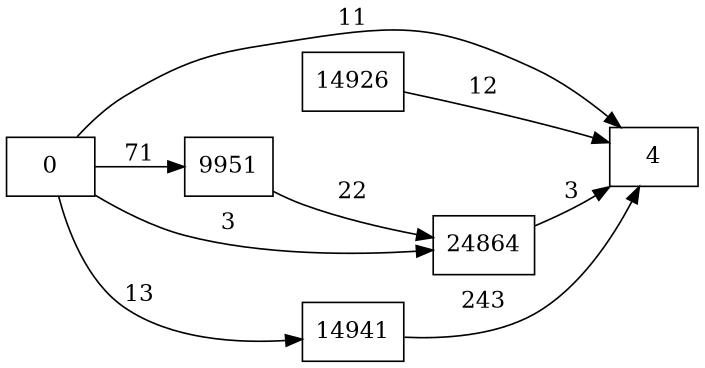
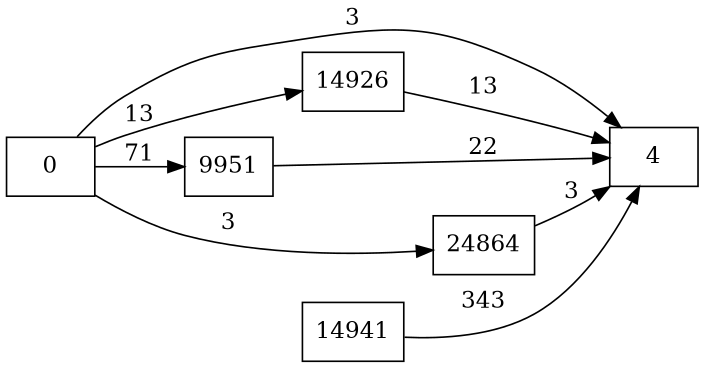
edge "0" -> "4": label "11" -> "3"
edge "14926" -> "4": label "12" -> "13"
edge "9951" -> "24864": now "9951" -> "4"
edge "14941" -> "4": label "243" -> "343"
edge "0" -> "14941": now "0" -> "14926"
